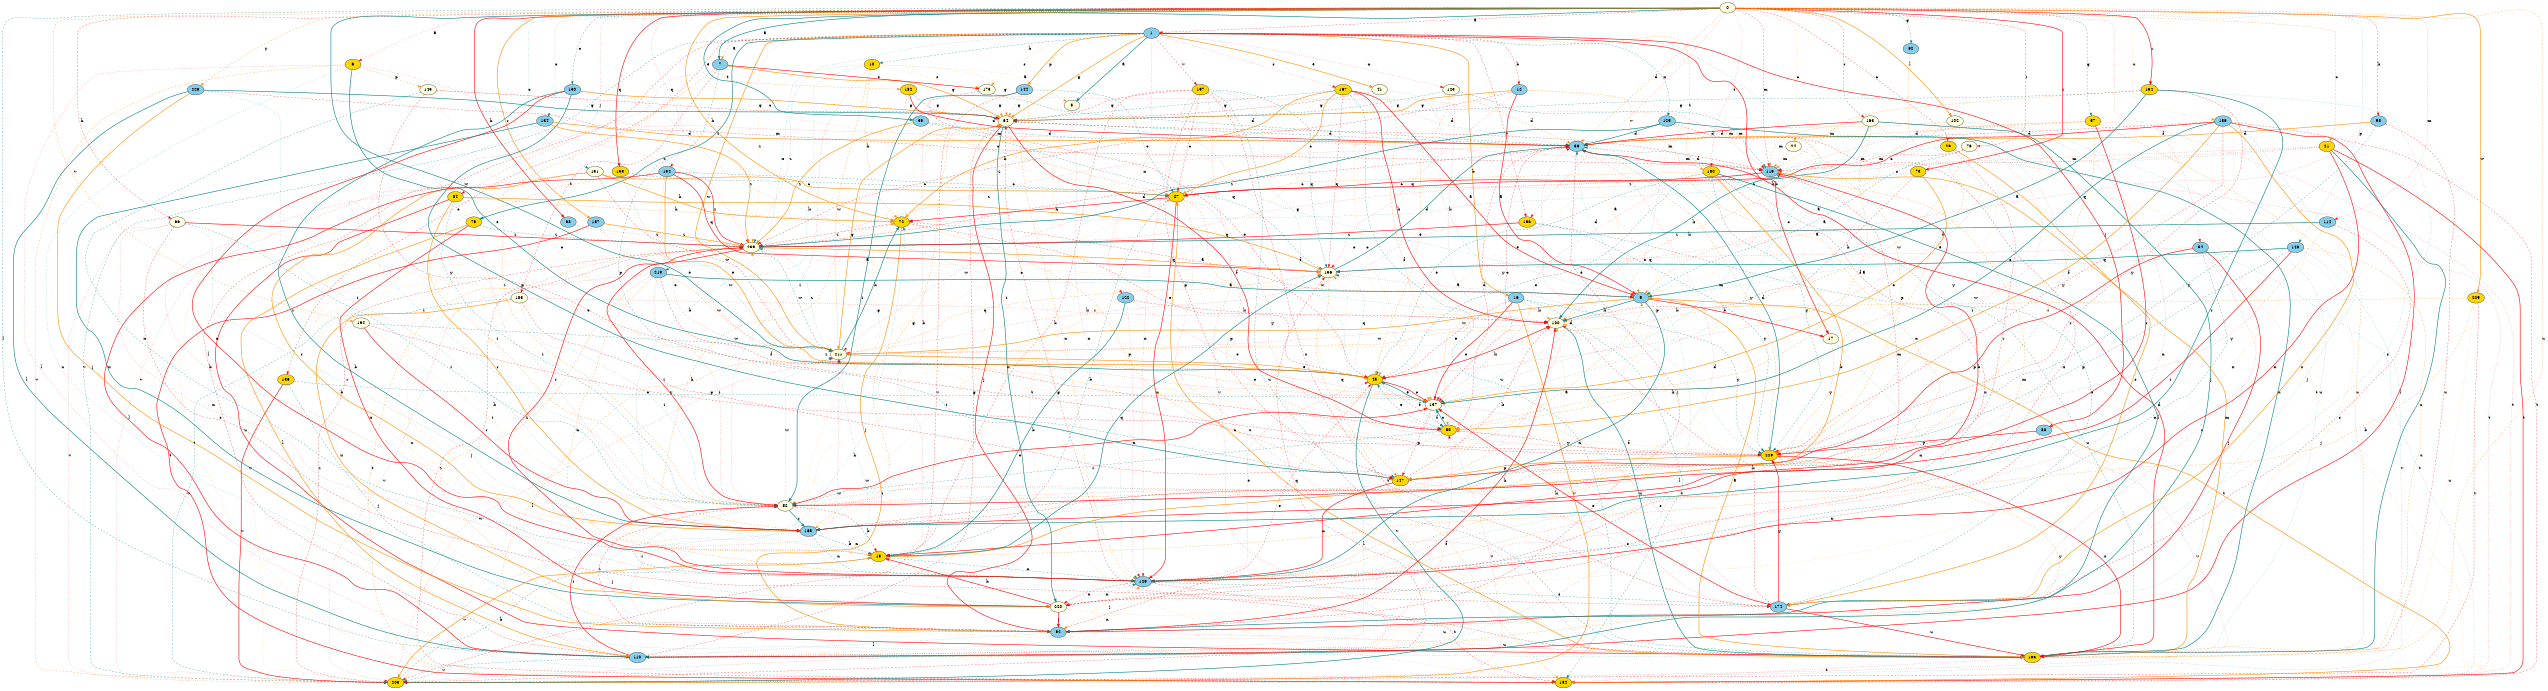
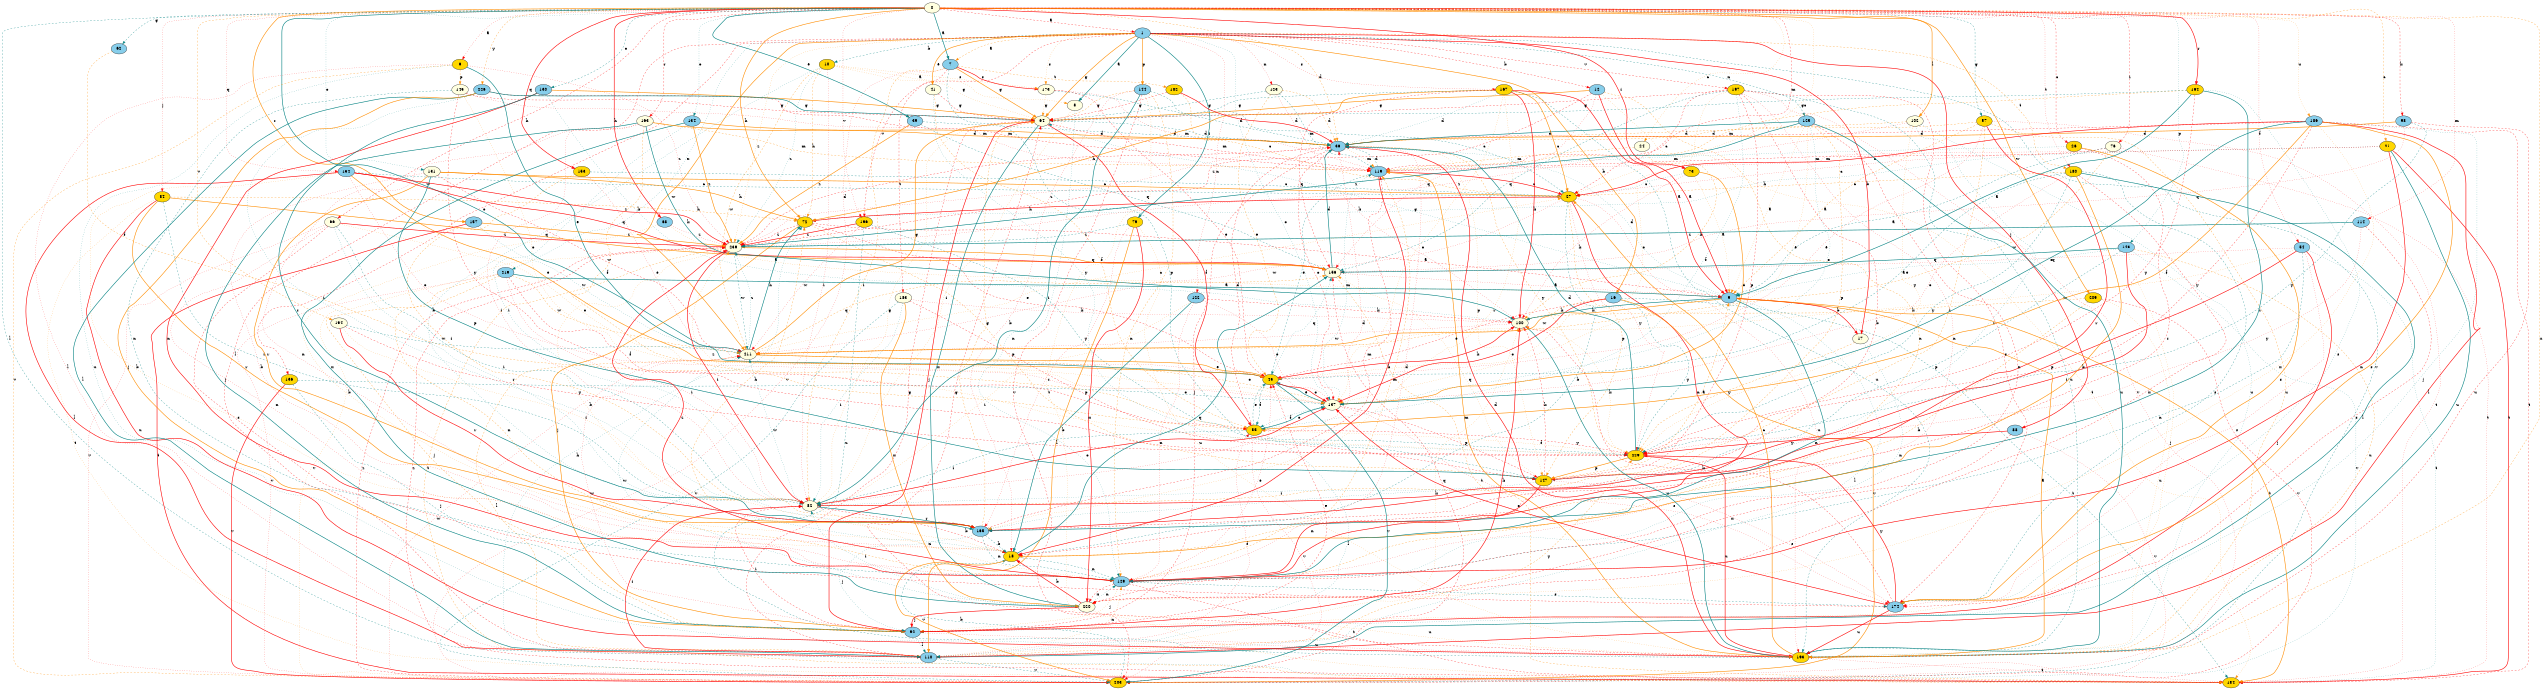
edge "163" -> "36": color red -> darkorange
edge "73" -> "100": style dashed -> dotted
edge "130" -> "147": now "131" -> "147"
